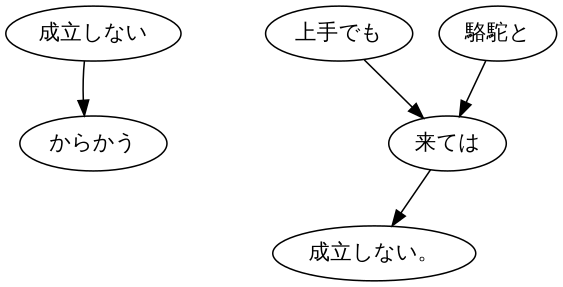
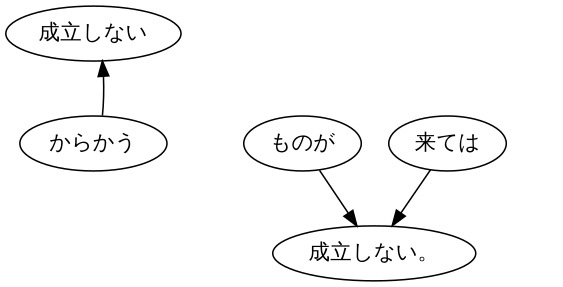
node "上手でも": removed
node "駱駝と": removed
edge "成立しない" -> "からかう": reversed
node "ものが": added
